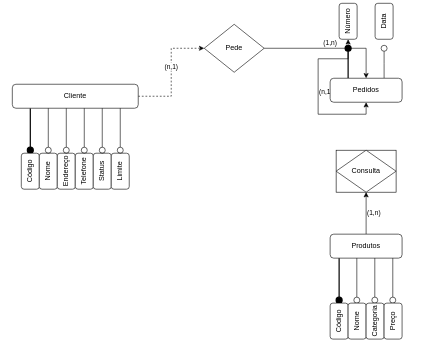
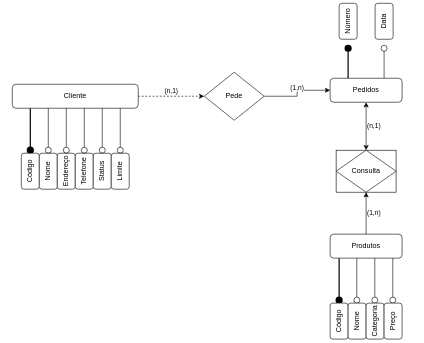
node "Pede": moved (234, 48) -> (234, 96)
edge "Número" -- "Pedidos": now "Consulta" -- "Pedidos"
